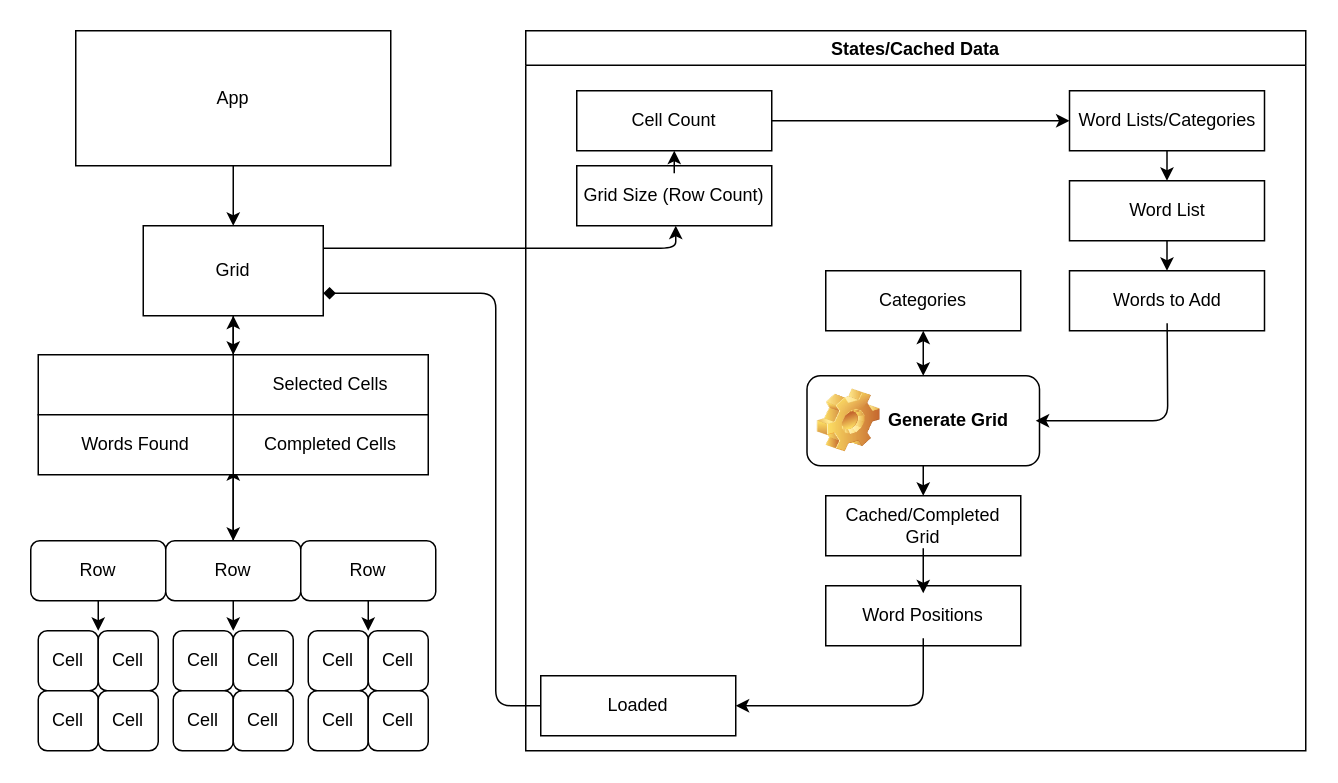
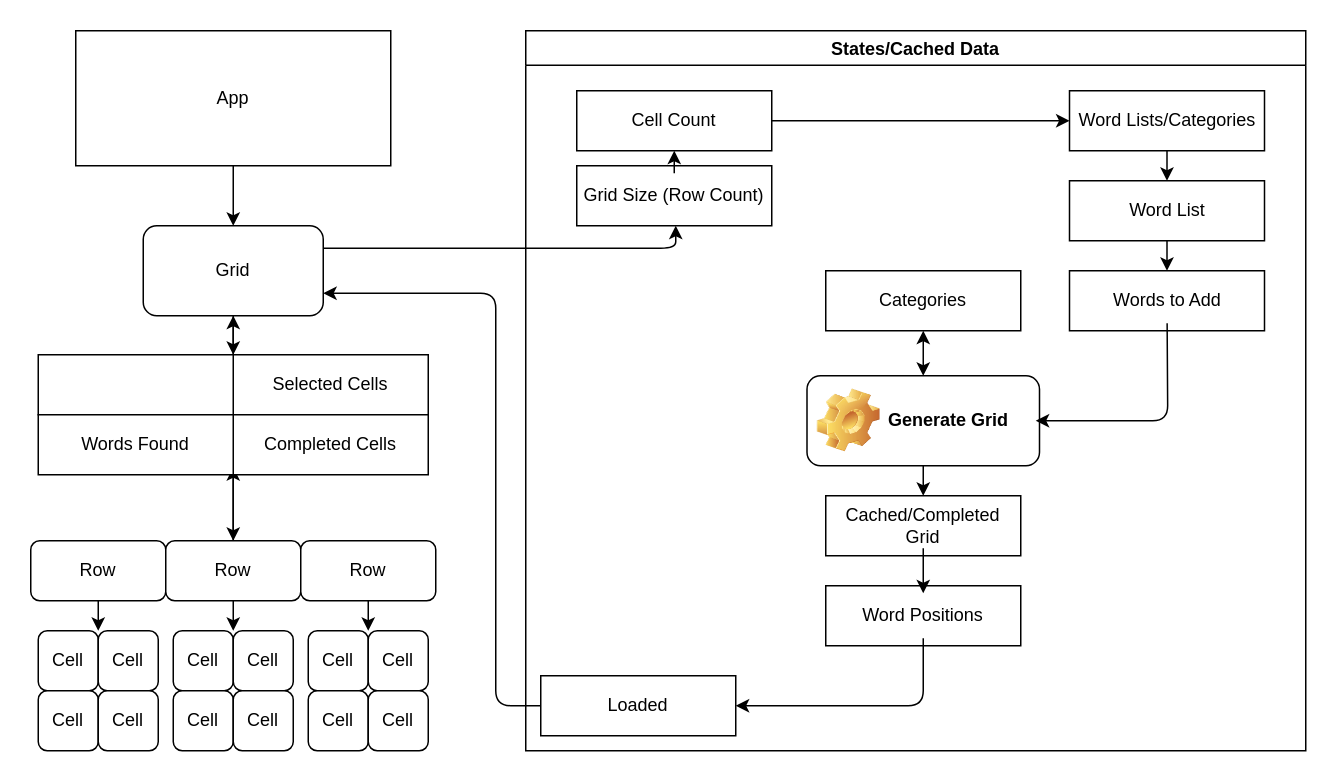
node "Grid": shape rectangle -> rounded rectangle
edge "Loaded" -> "Grid": arrowhead diamond -> classic
